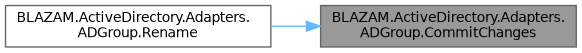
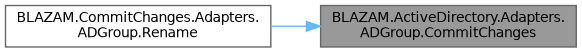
node "BLAZAM.ActiveDirectory.Adapters. ADGroup.Rename": label "BLAZAM.ActiveDirectory.Adapters. ADGroup.Rename" -> "BLAZAM.CommitChanges.Adapters. ADGroup.Rename"
